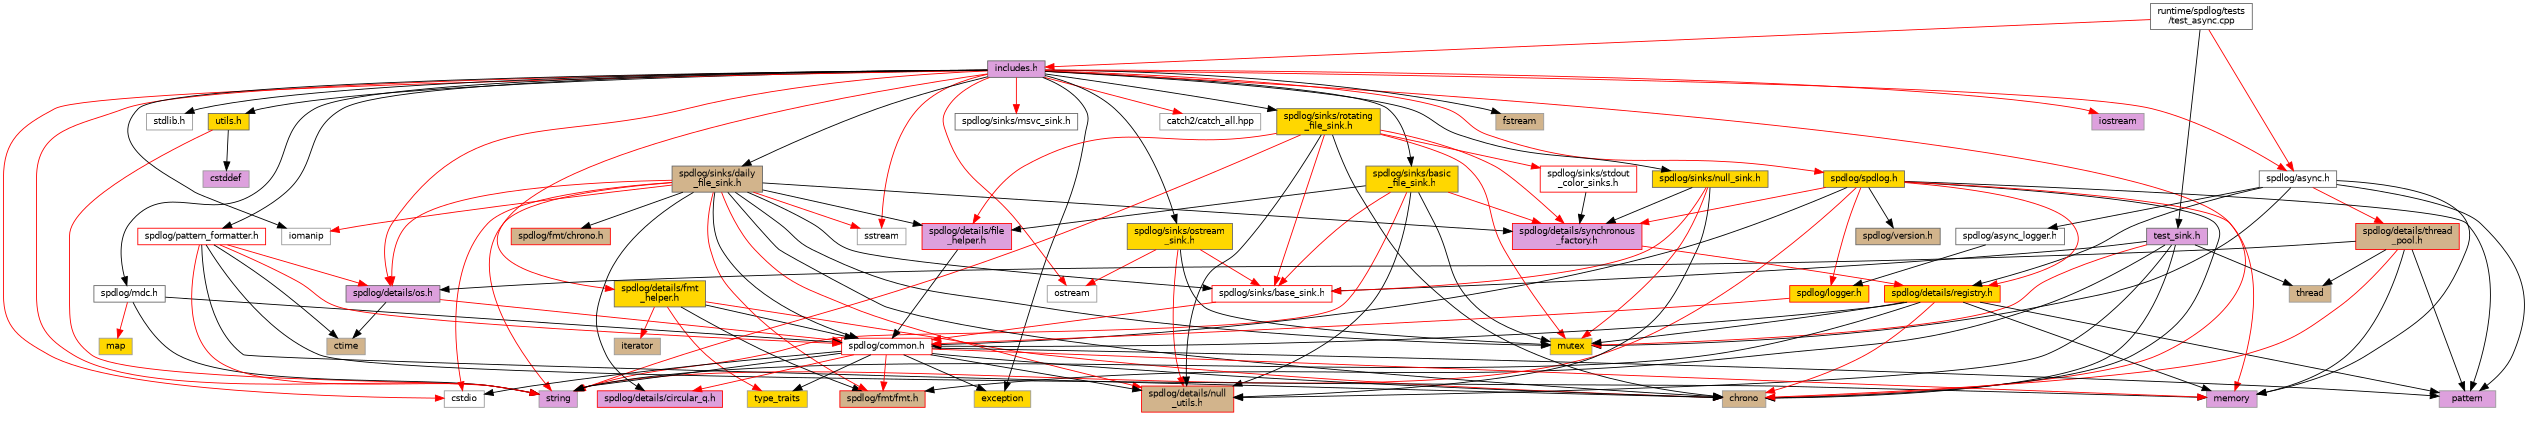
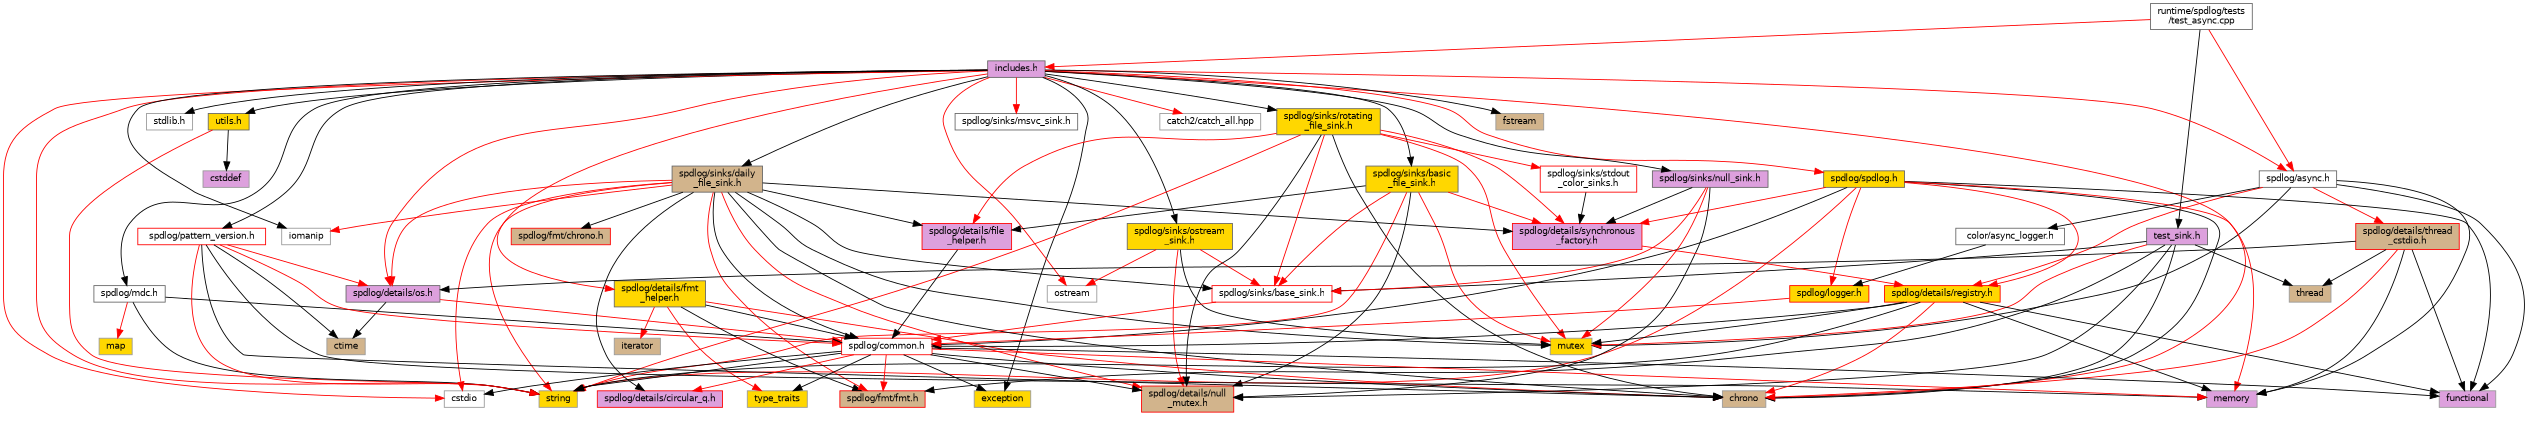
node "iostream": removed
node "spdlog/sinks/null_sink.h": fillcolor gold -> plum
edge "spdlog/async.h" -> "spdlog/details/registry.h": color black -> red
node "spdlog/pattern_formatter.h": label "spdlog/pattern_formatter.h" -> "spdlog/pattern_version.h"
node "sstream": removed
node "spdlog/version.h": removed
node "spdlog/async_logger.h": label "spdlog/async_logger.h" -> "color/async_logger.h"
node "spdlog/details/thread _pool.h": label "spdlog/details/thread _pool.h" -> "spdlog/details/thread _cstdio.h"
edge "spdlog/sinks/basic _file_sink.h" -> "mutex": color black -> red
node "string": fillcolor plum -> gold
node "spdlog/details/null _utils.h": label "spdlog/details/null _utils.h" -> "spdlog/details/null _mutex.h"
node "pattern": label "pattern" -> "functional"
